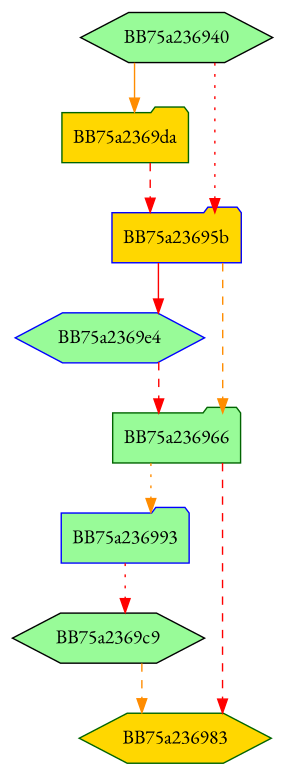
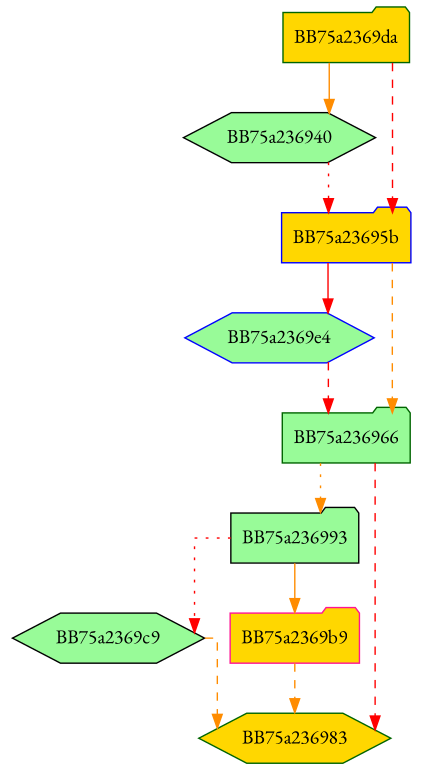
edge "BB75a236940" -> "BB75a2369da": reversed
node "BB75a236993": color blue -> black
node "BB75a2369b9": added
